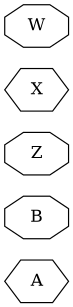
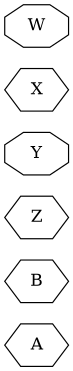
node "Z": shape octagon -> hexagon
node "Y": added
node "B": shape octagon -> hexagon
